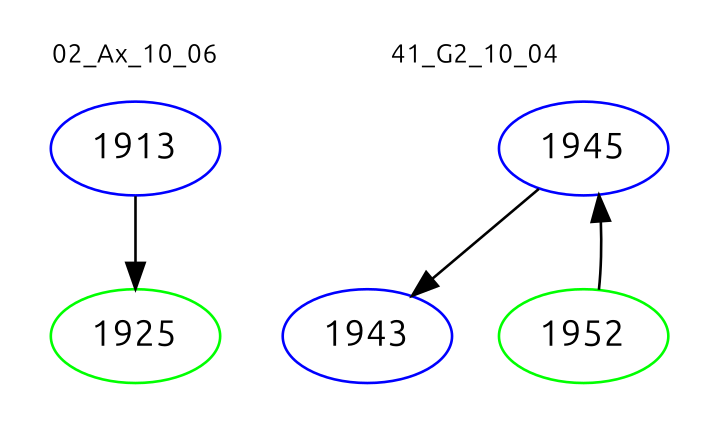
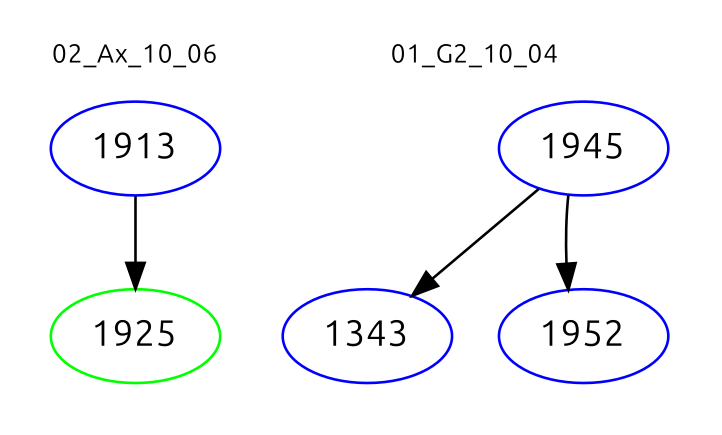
cluster "41_G2_10_04": label "41_G2_10_04" -> "01_G2_10_04"
edge "1952" -> "1945": reversed
node "1943": label "1943" -> "1343"
node "1952": color green -> blue
